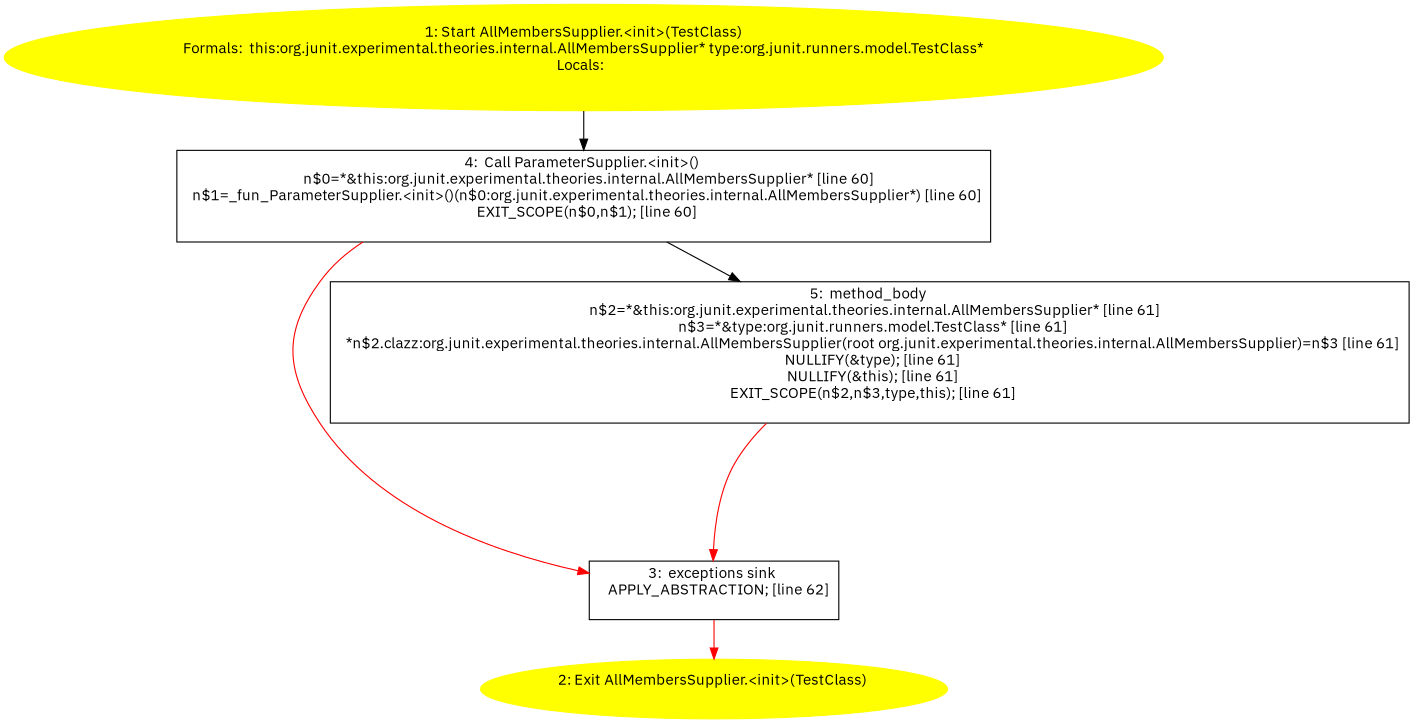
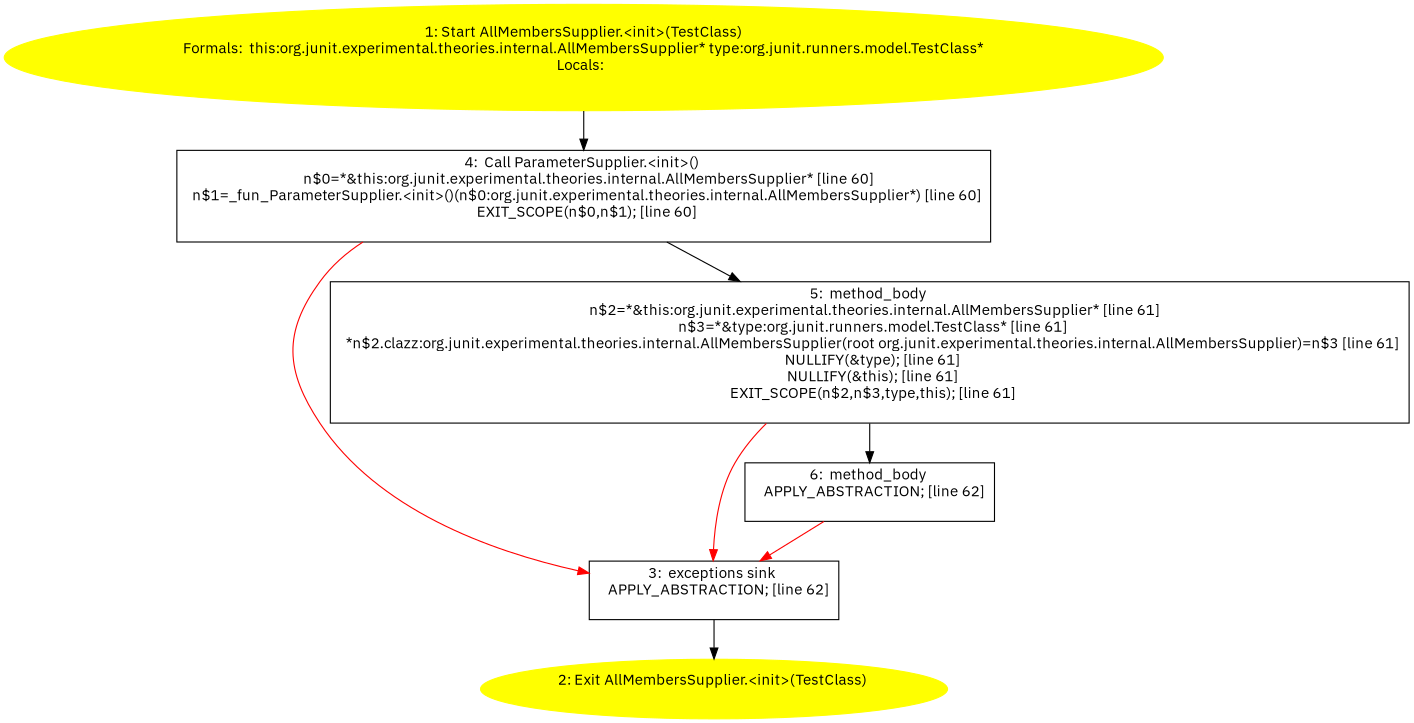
node "6:  method_body APPLY_ABSTRACTION; [line 62]": added
edge "3:  exceptions sink APPLY_ABSTRACTION; [line 62]" -> "2: Exit AllMembersSupplier.<init>(TestClass)": color red -> black
